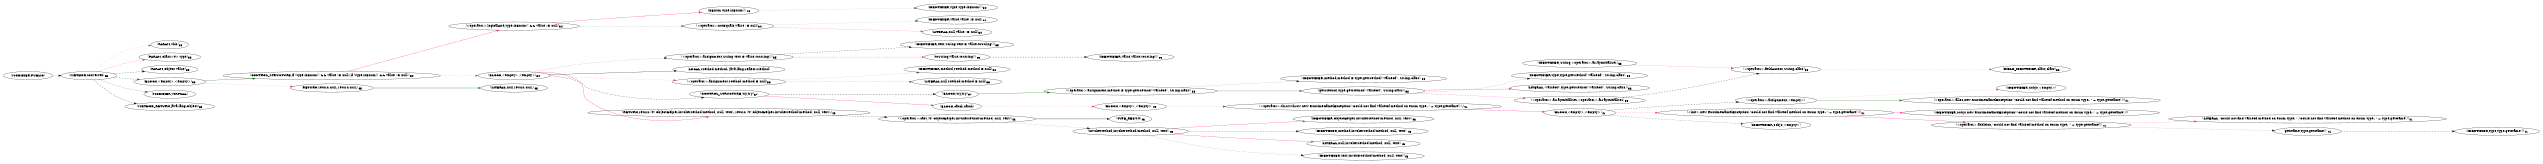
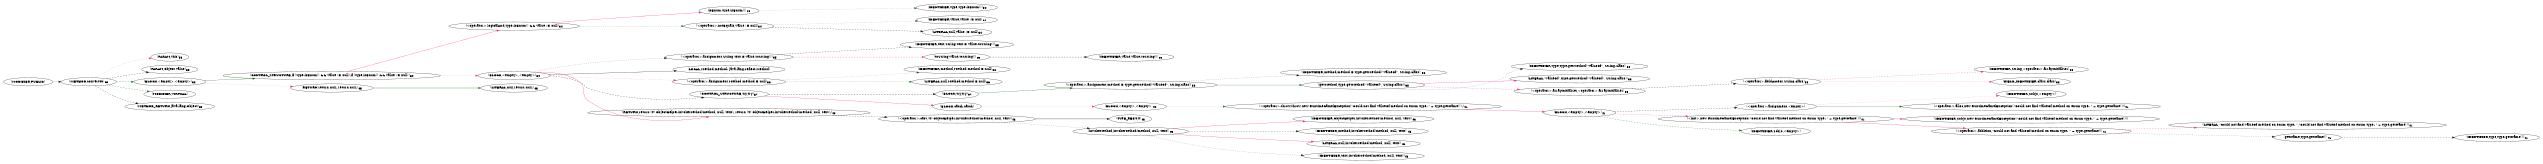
edge "(<operator>.notEquals,value != null)" -> "(LITERAL,null,value != null)": color deeppink -> black
node "(PARAM,Class<T> type)": removed
edge "(IDENTIFIER,String,<operator>.arrayInitializer)" -> "(<operator>.fieldAccess,String.class)": reversed
